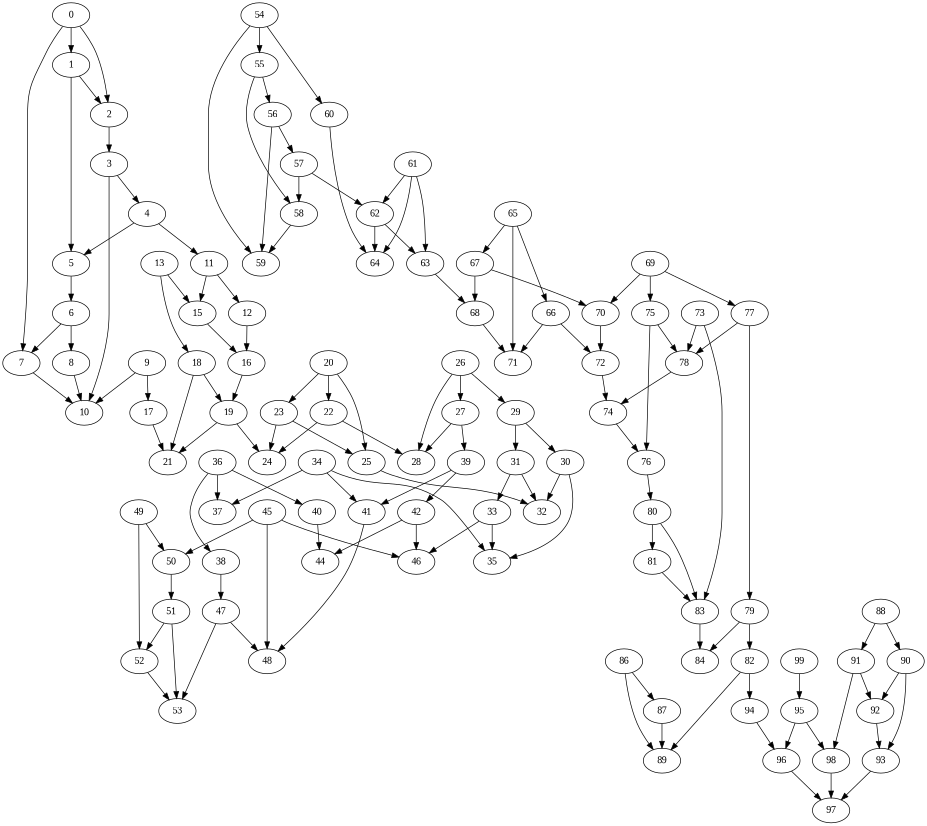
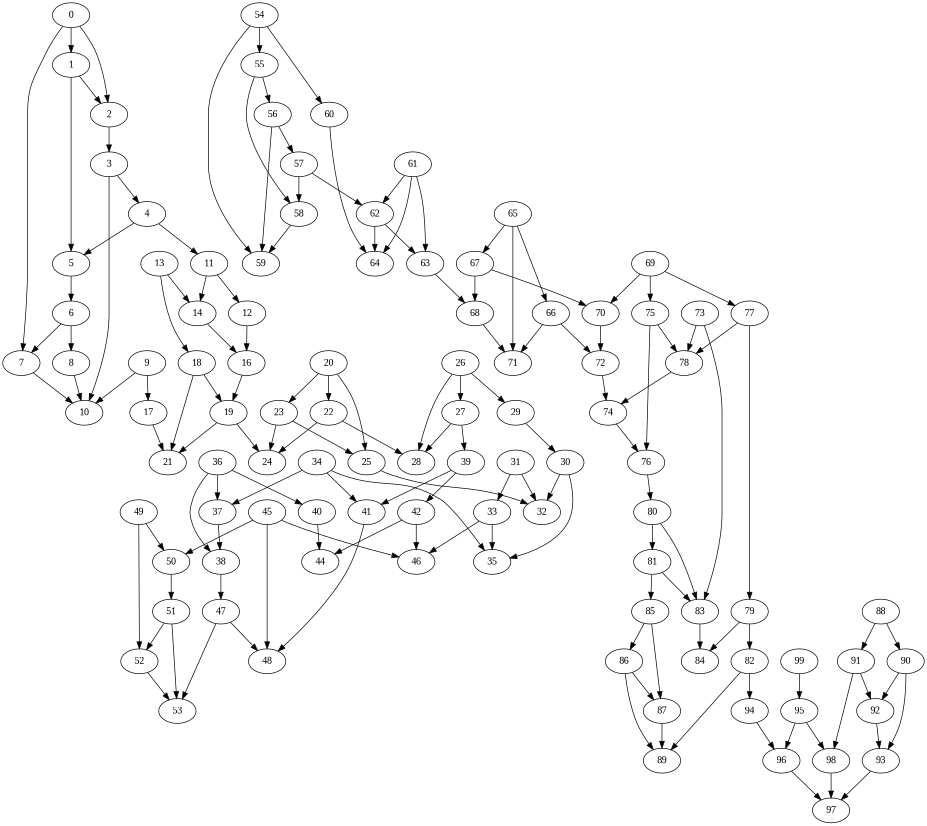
node "15": label "15" -> "14"
edge "29" -> "31": removed
edge "37" -> "38": added
node "85": added
